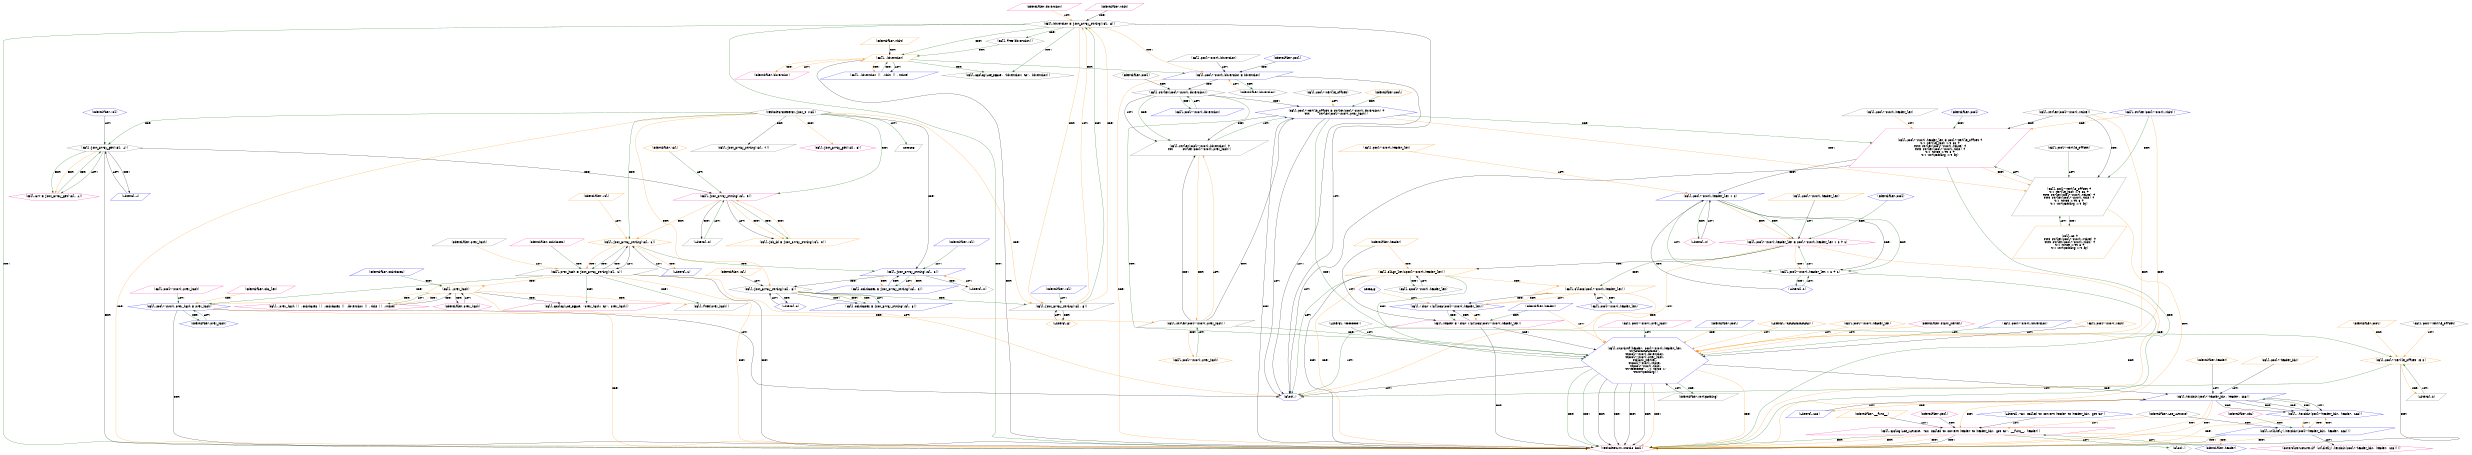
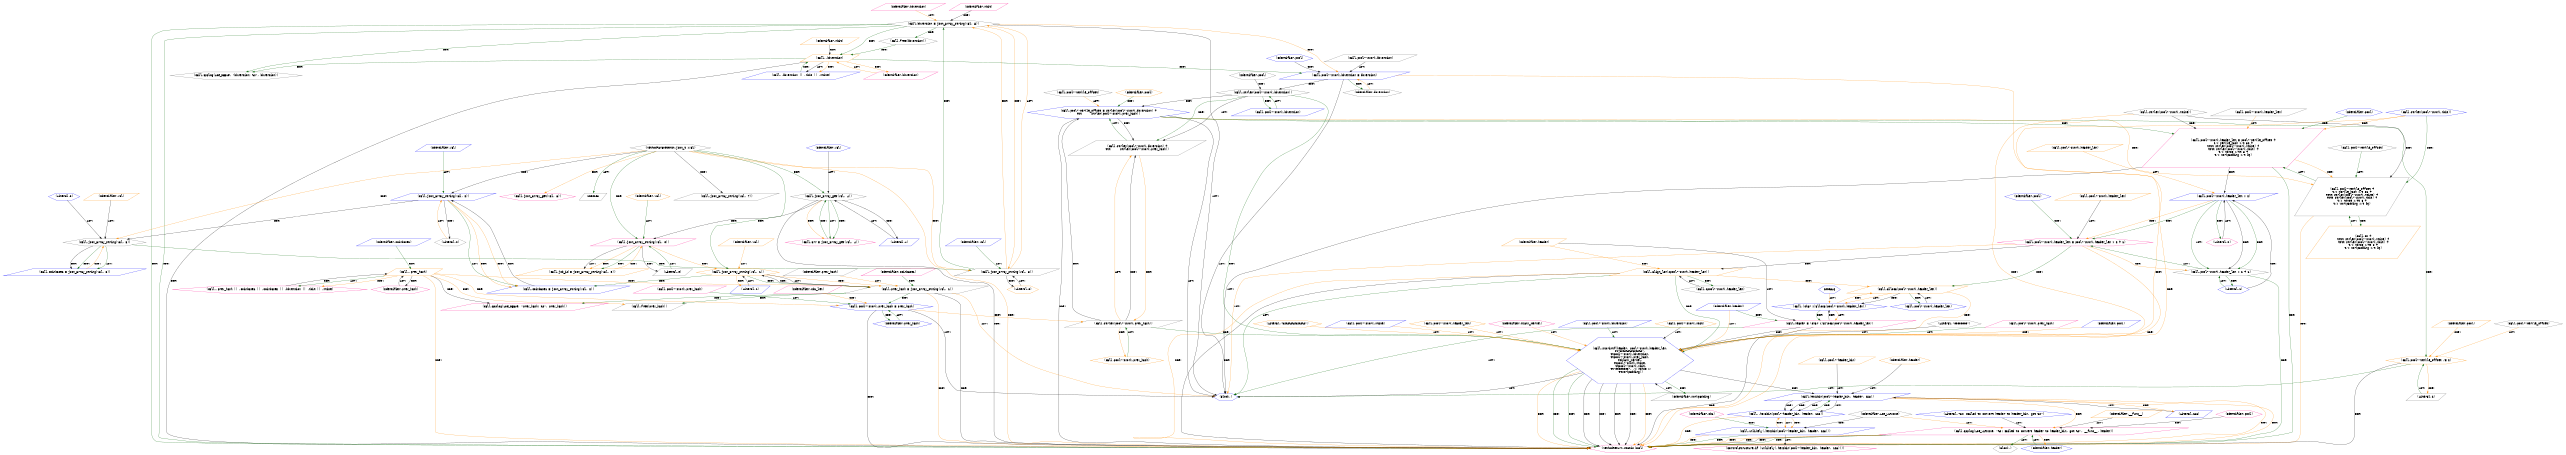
edge "(Call,json_array_string(val, 1))" -> "(Call,json_array_string(val, 2))": now "(Call,json_array_string(val, 1))" -> "(Call,coinbase1 = json_array_string(val, 2))"
edge "(Call,prev_hash = json_array_string(val, 1))" -> "(Call,!prev_hash)": reversed
edge "(Call,json_array_string(val, 3))" -> "(Literal,3)": removed, label "CFG:"
node "(Call,pool->swork.ntime)": added
